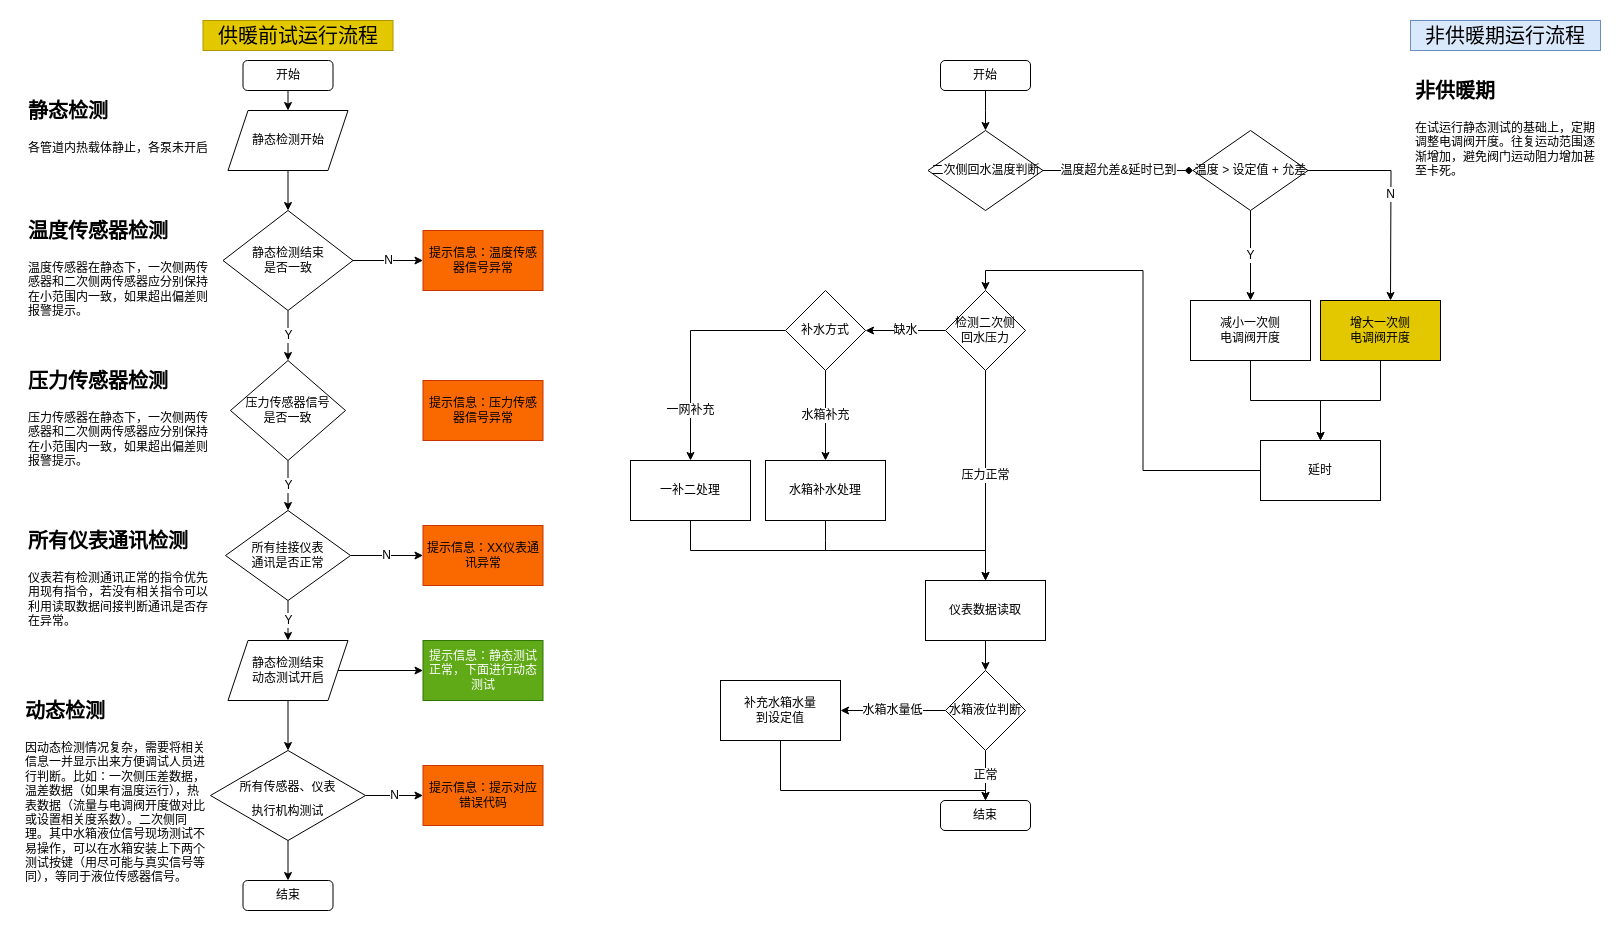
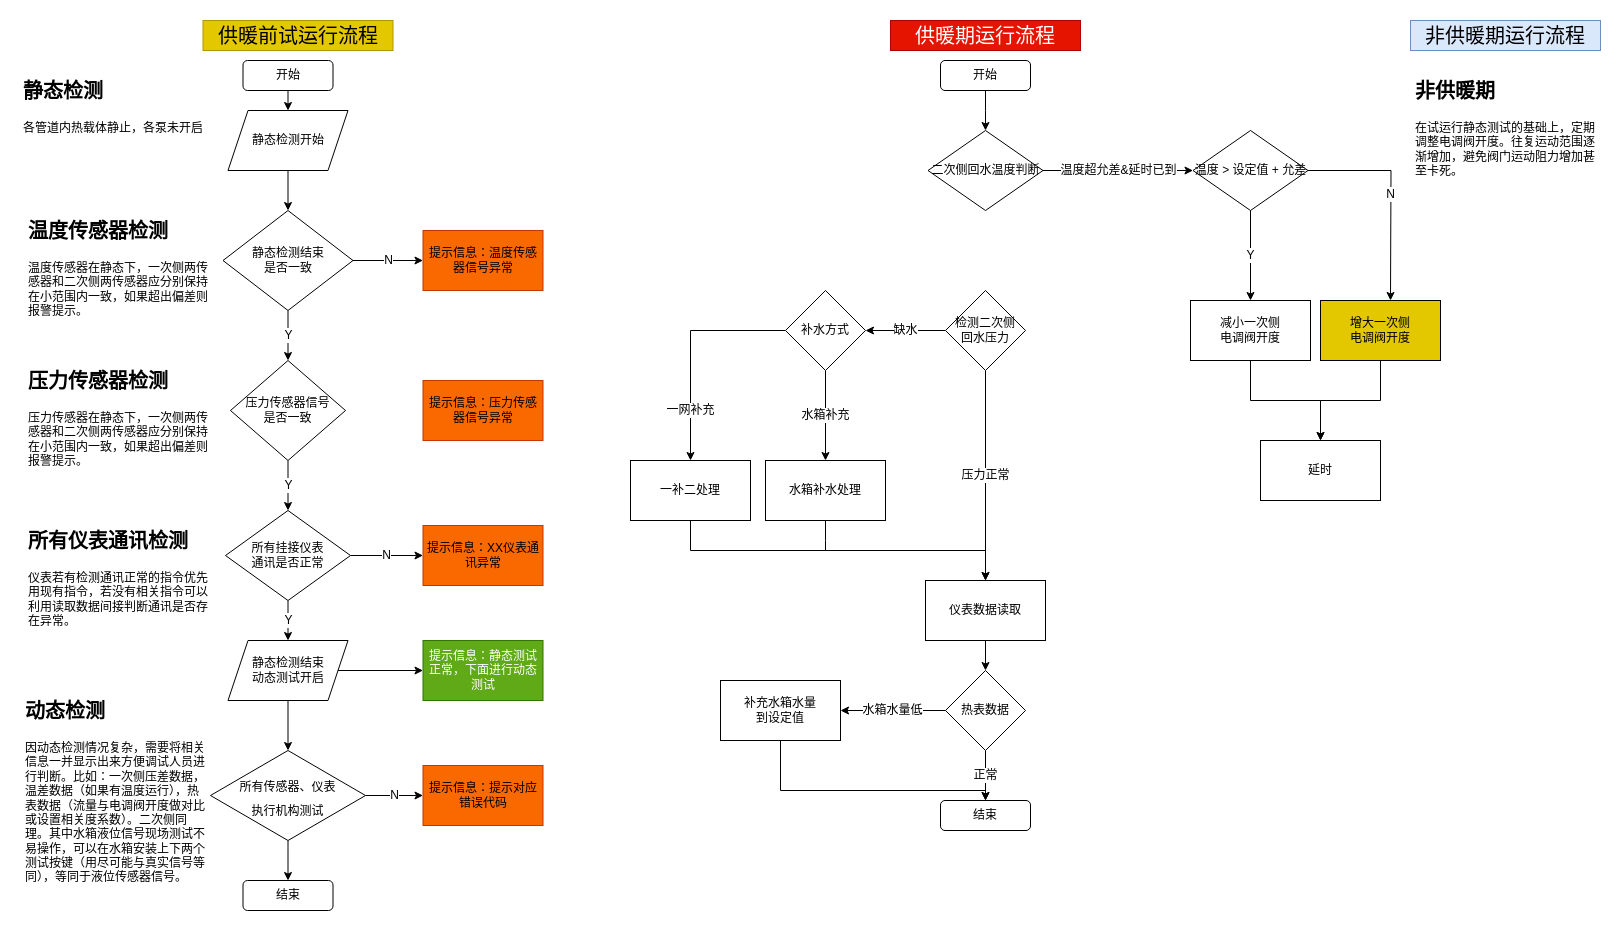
node "供暖期运行流程": added
node "静态检测各管道内热载体静止，各泵未开启": moved (118, 151) -> (113, 131)
edge "二次侧回水温度判断" -> "温度 > 设定值 + 允差": arrowhead diamond -> classic
edge "延时" -> "检测二次侧 回水压力": removed
node "水箱液位判断": label "水箱液位判断" -> "热表数据"
